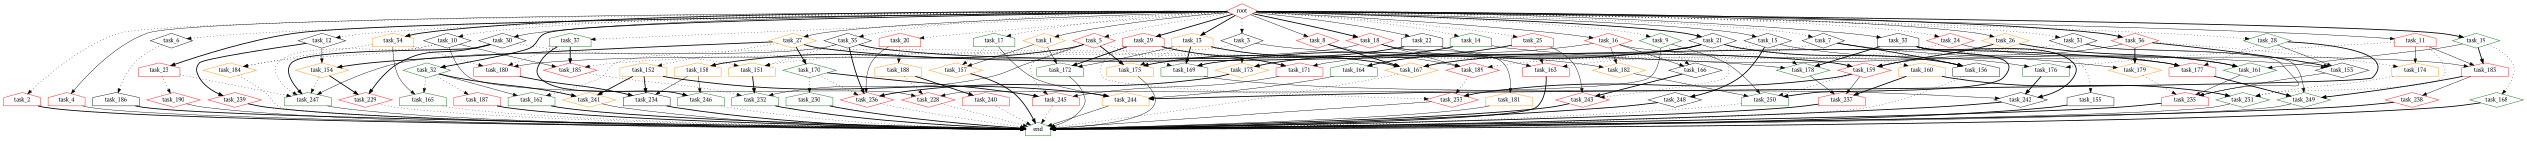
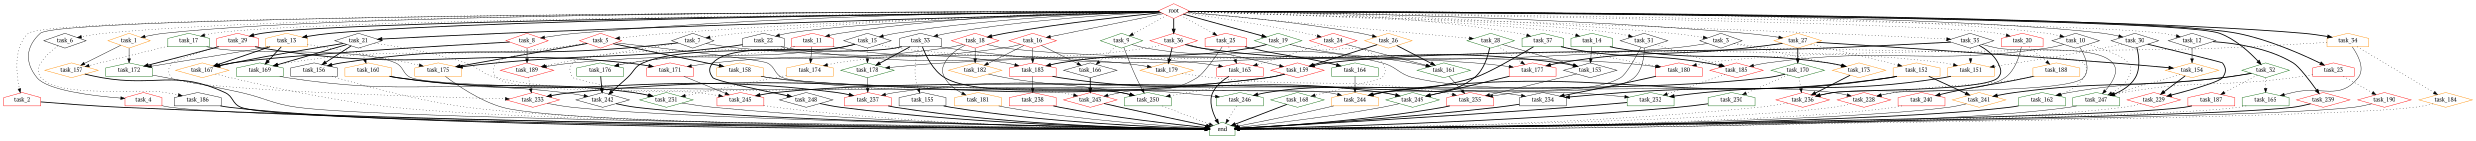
edge "task_10" -> "task_184": removed
node "task_238": shape diamond -> house
